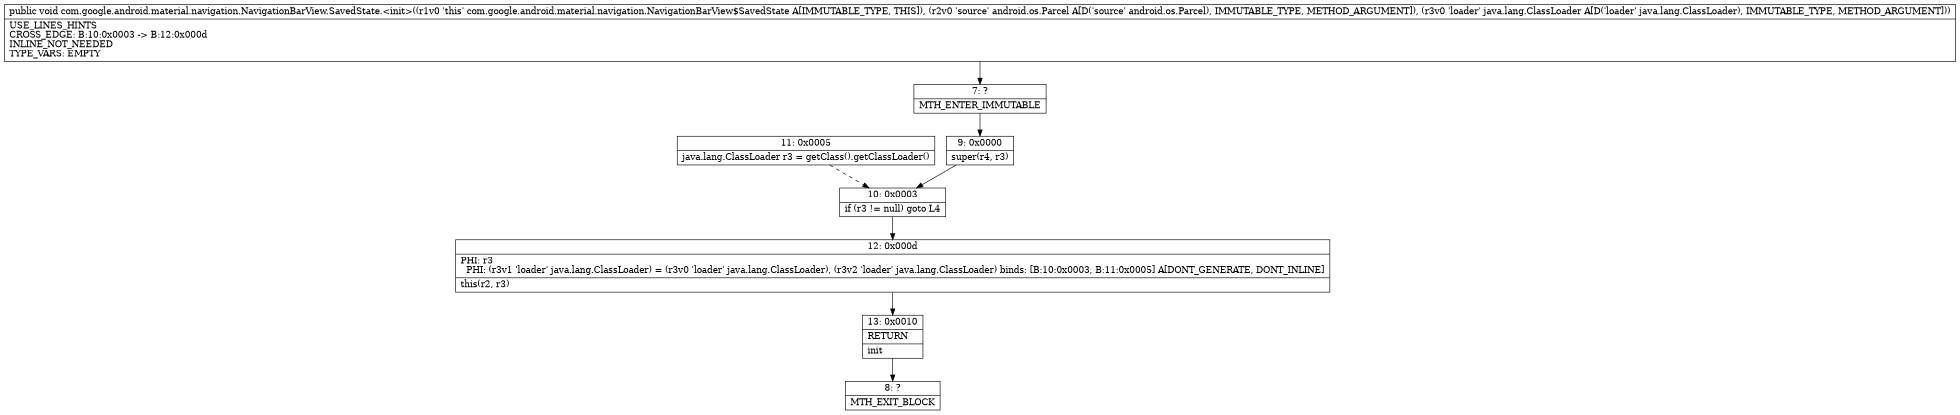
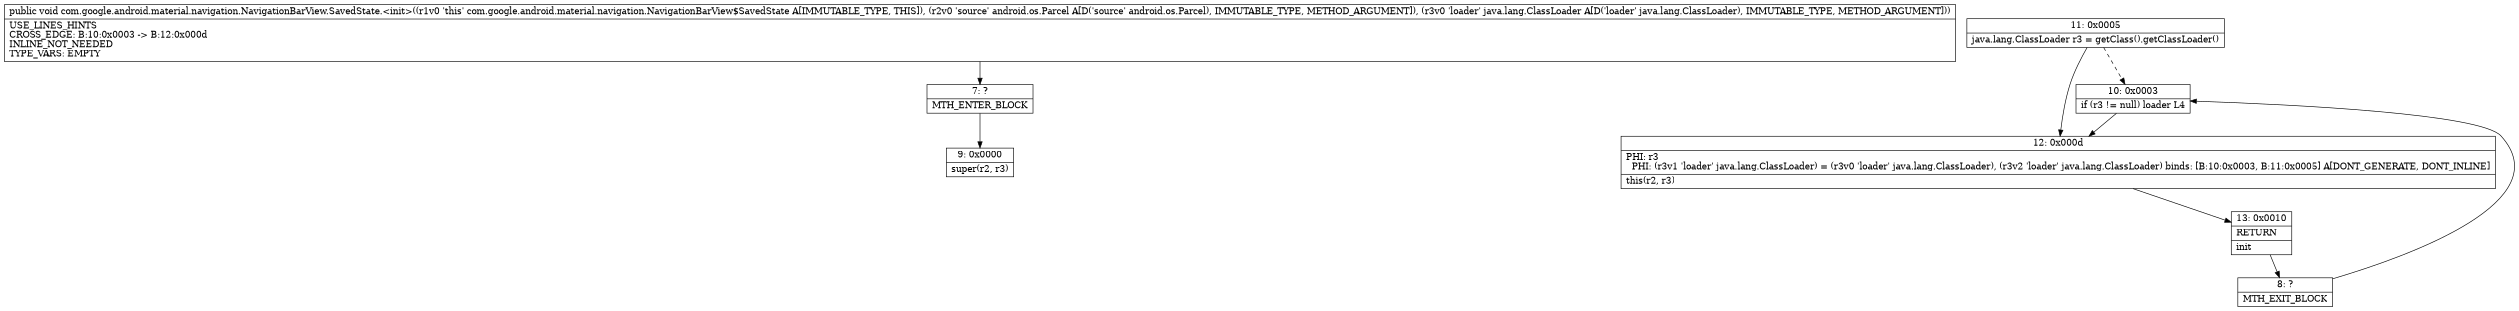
edge "11: 0x0005" -> "12: 0x000d": added
node "7: ?": text "MTH_ENTER_IMMUTABLE" -> "MTH_ENTER_BLOCK"
node "9: 0x0000": text "super(r4, r3)" -> "super(r2, r3)"
edge "9: 0x0000" -> "10: 0x0003": now "8: ?" -> "10: 0x0003"
node "10: 0x0003": text "if (r3 != null) goto L4" -> "if (r3 != null) loader L4"
